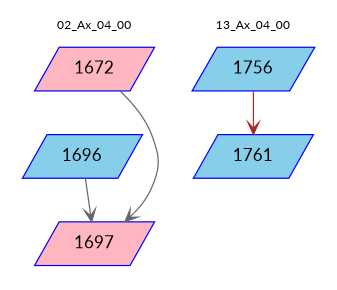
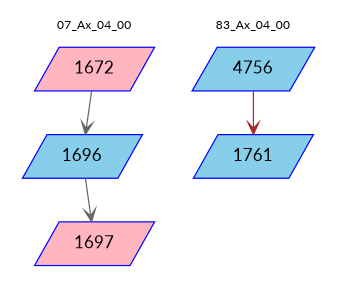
cluster "02_Ax_04_00": label "02_Ax_04_00" -> "07_Ax_04_00"
cluster "13_Ax_04_00": label "13_Ax_04_00" -> "83_Ax_04_00"
node "1756": label "1756" -> "4756"
edge "1672" -> "1697": now "1672" -> "1696"
